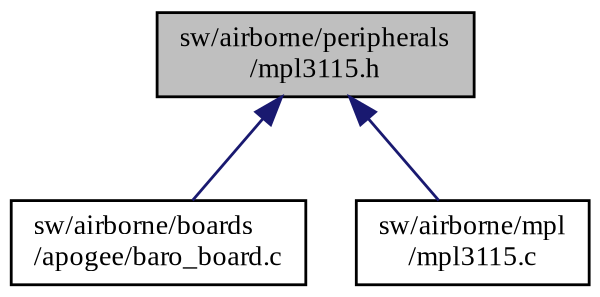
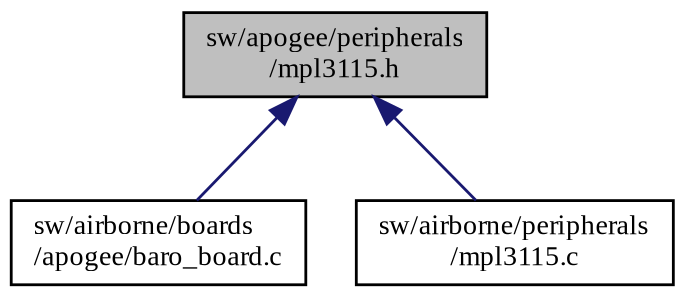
node "sw/airborne/peripherals /mpl3115.h": label "sw/airborne/peripherals /mpl3115.h" -> "sw/apogee/peripherals /mpl3115.h"
node "sw/airborne/mpl /mpl3115.c": label "sw/airborne/mpl /mpl3115.c" -> "sw/airborne/peripherals /mpl3115.c"
